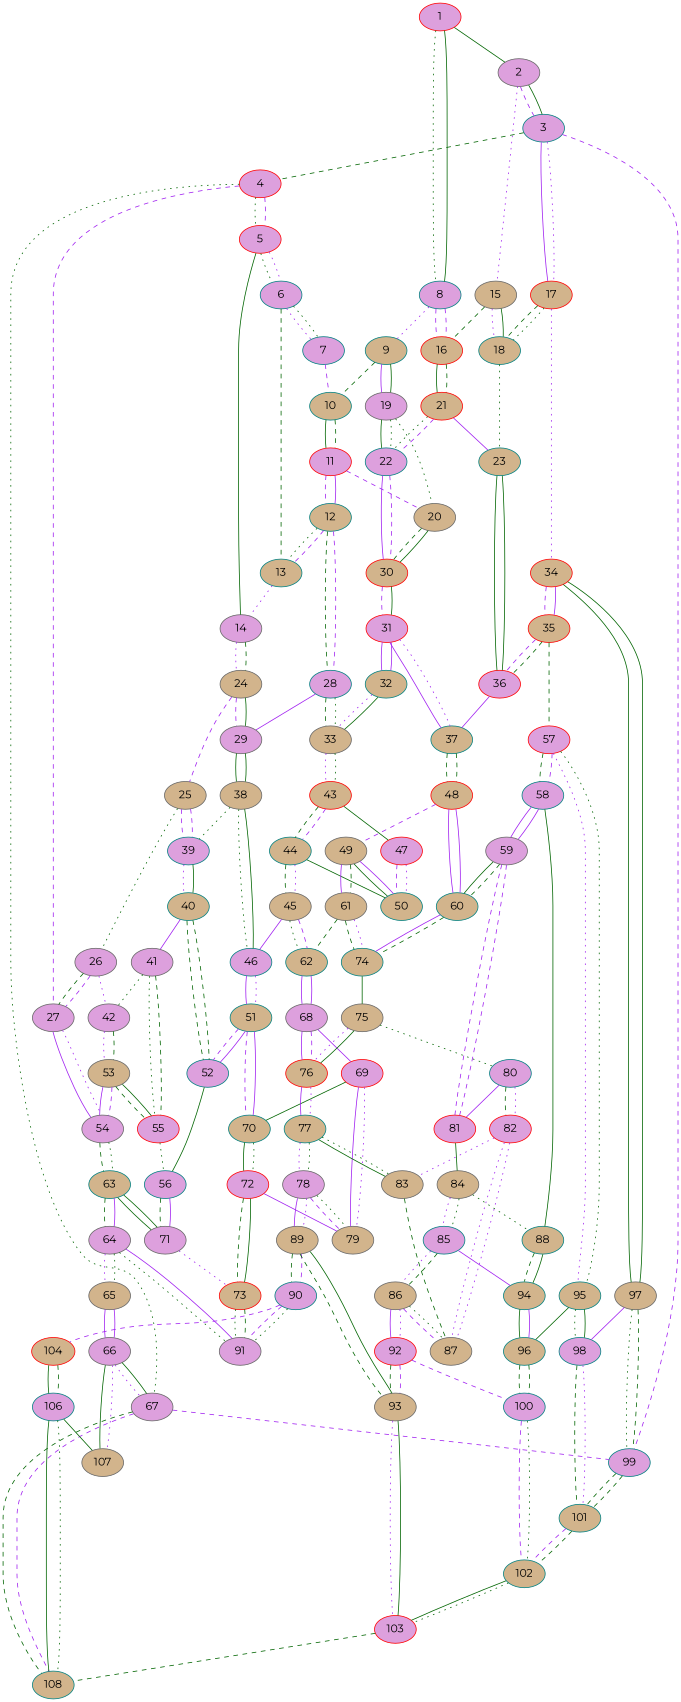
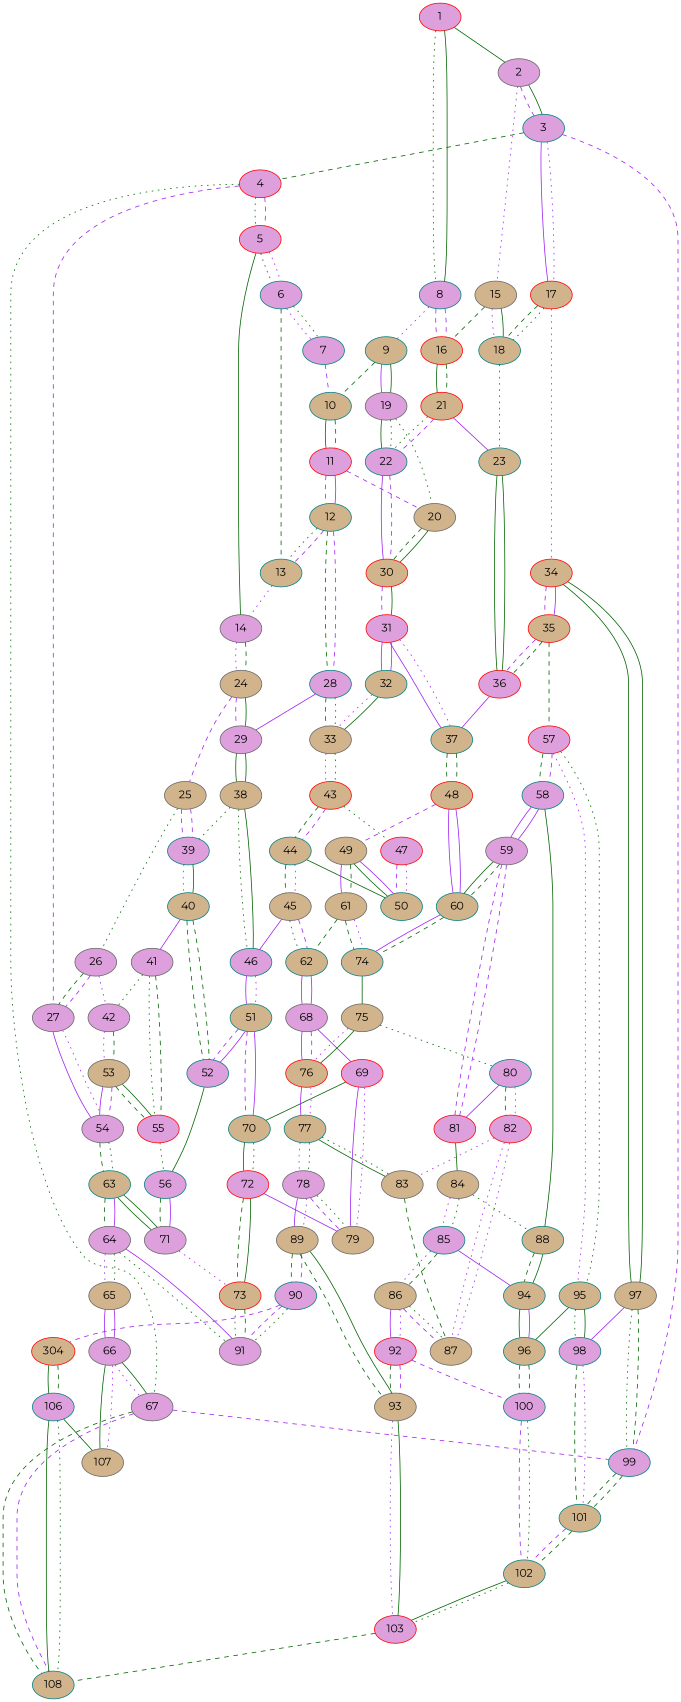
edge "43" -- "47": style solid -> dotted
node "104": label "104" -> "304"
